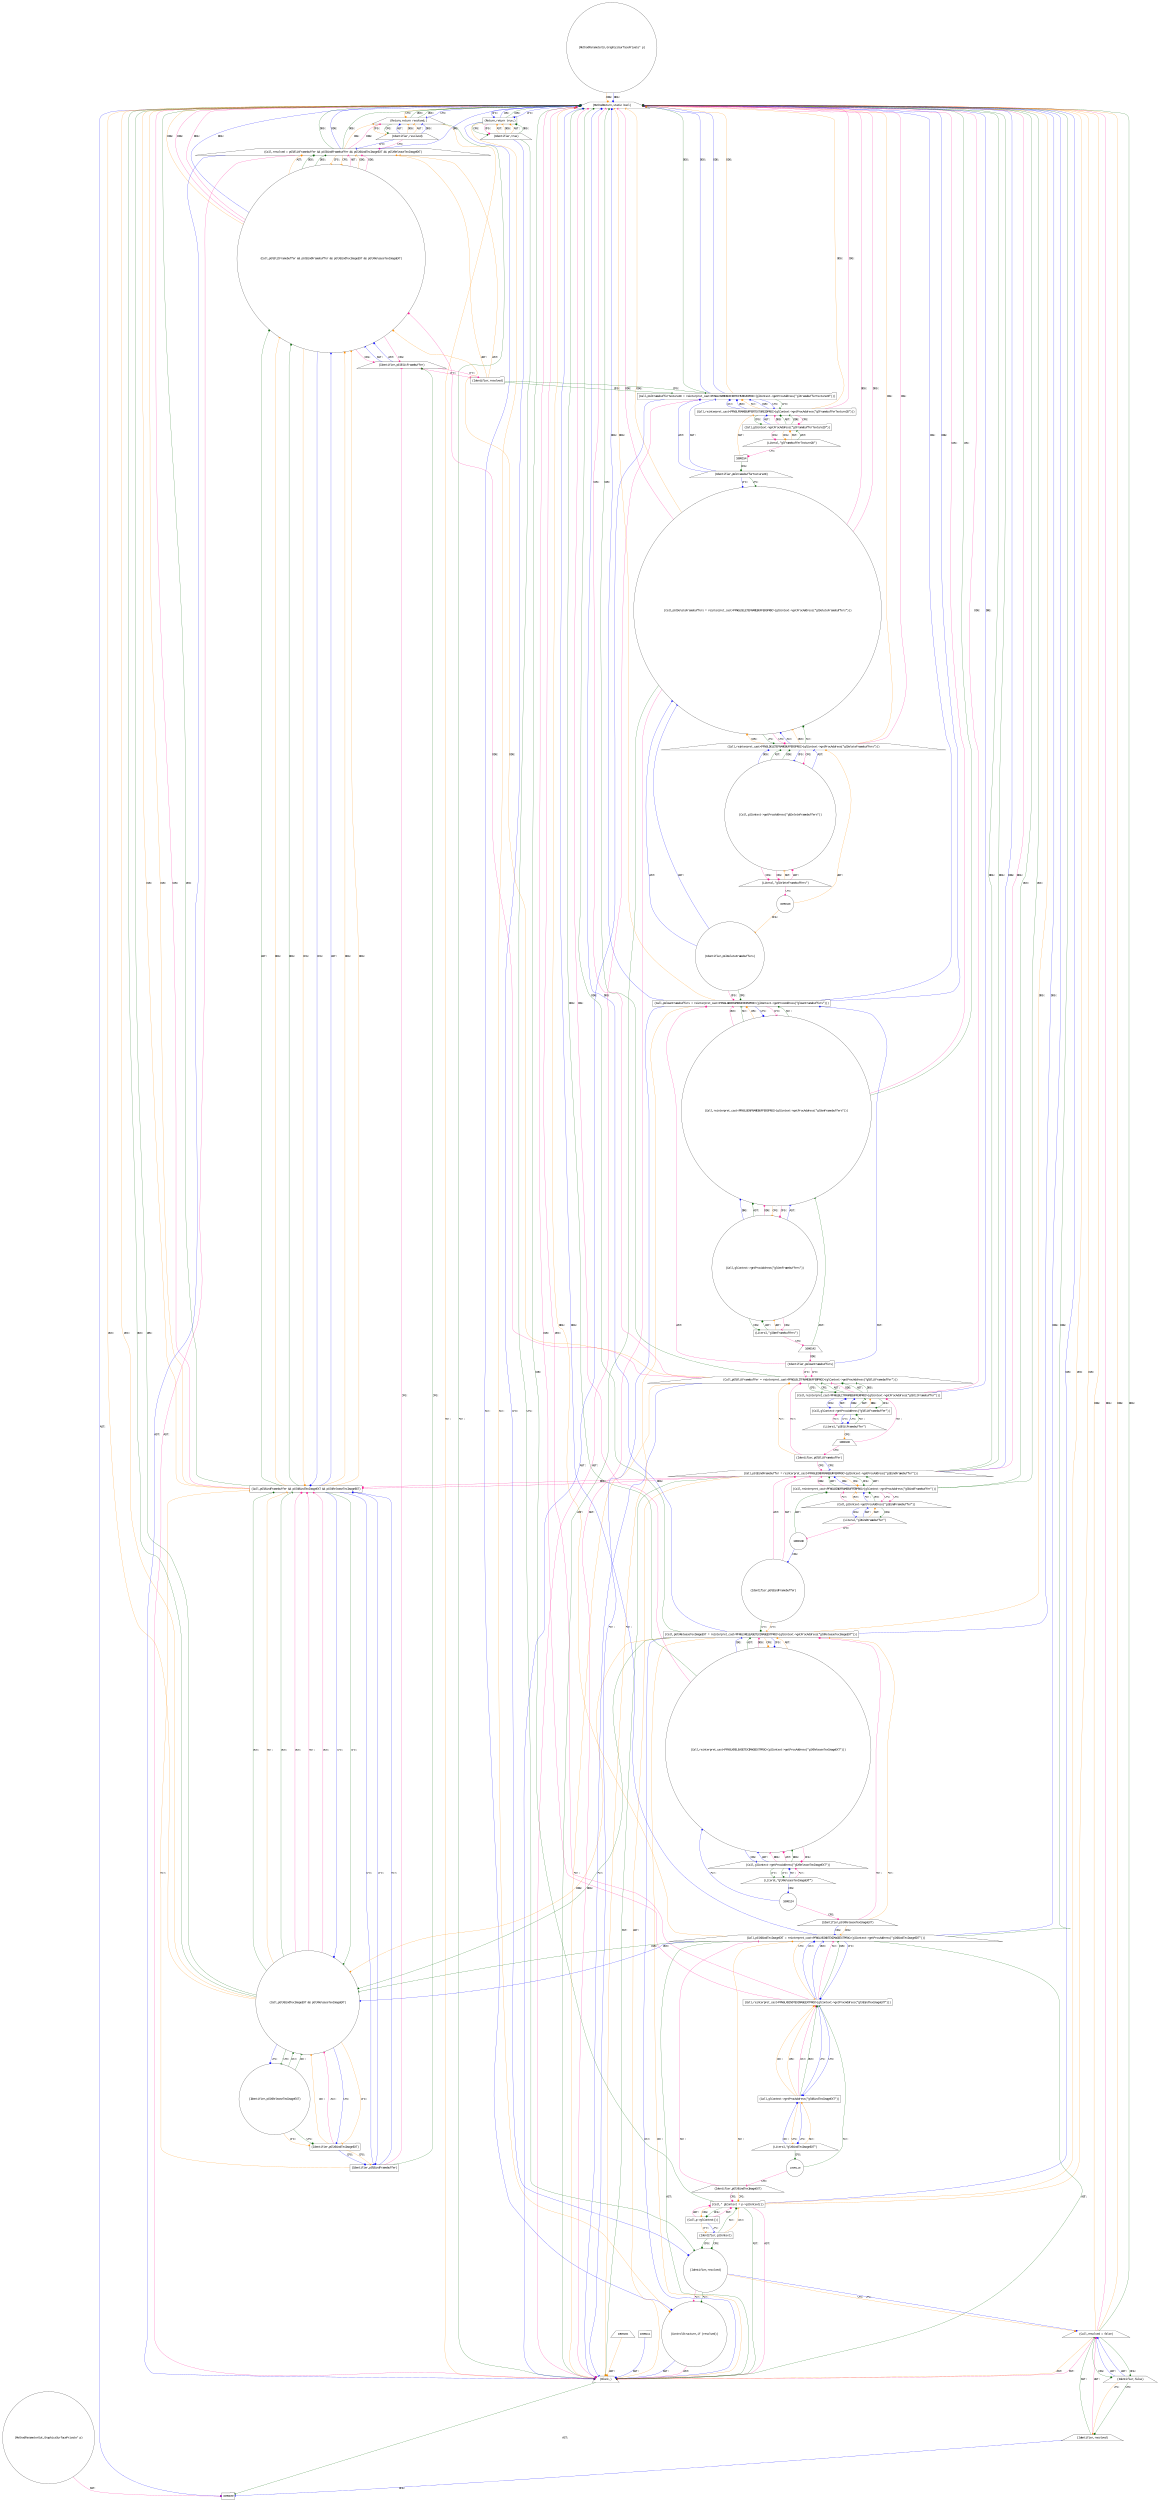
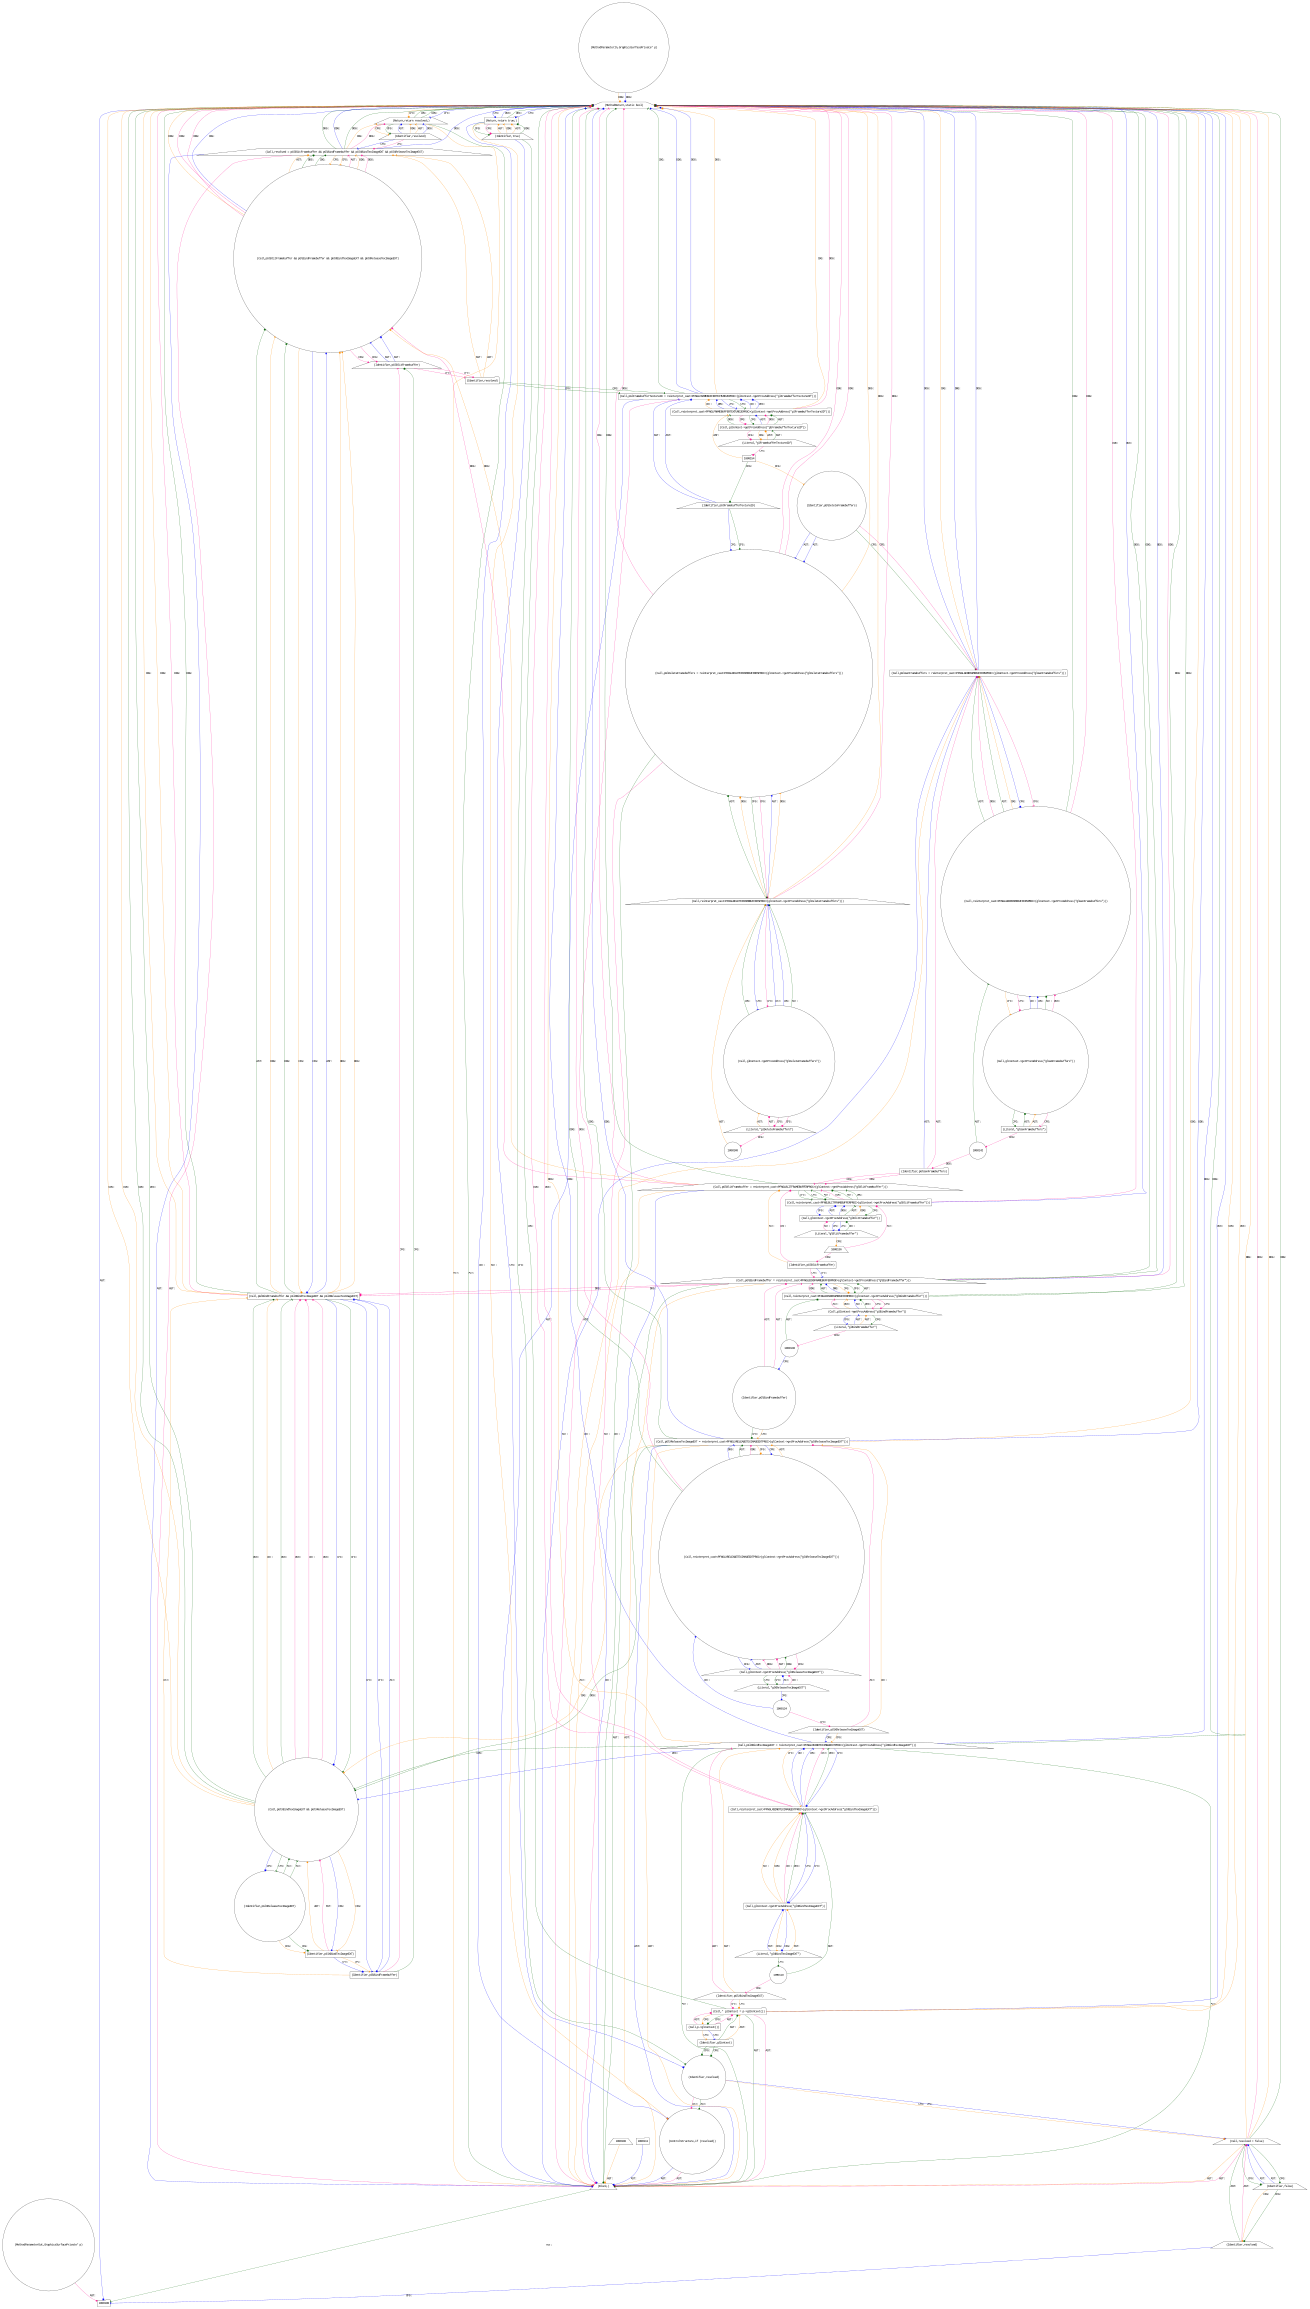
edge "1000148" -> "(Identifier,pGlDeleteFramebuffers)": now "1000154" -> "(Identifier,pGlDeleteFramebuffers)"
node "1000142": shape trapezium -> circle
